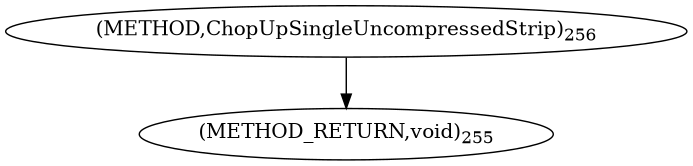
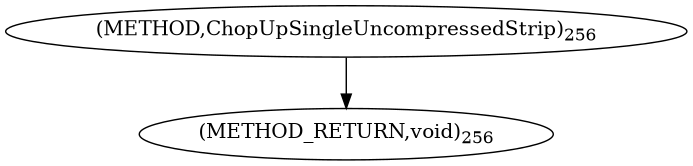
node "(METHOD_RETURN,void)": text "255" -> "256"
